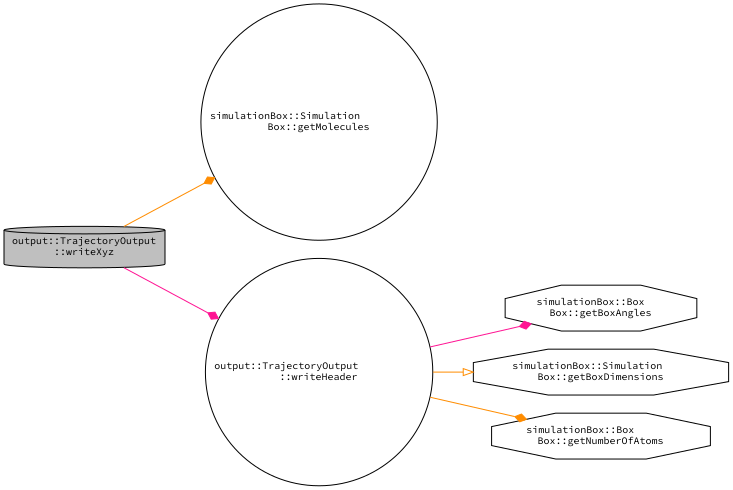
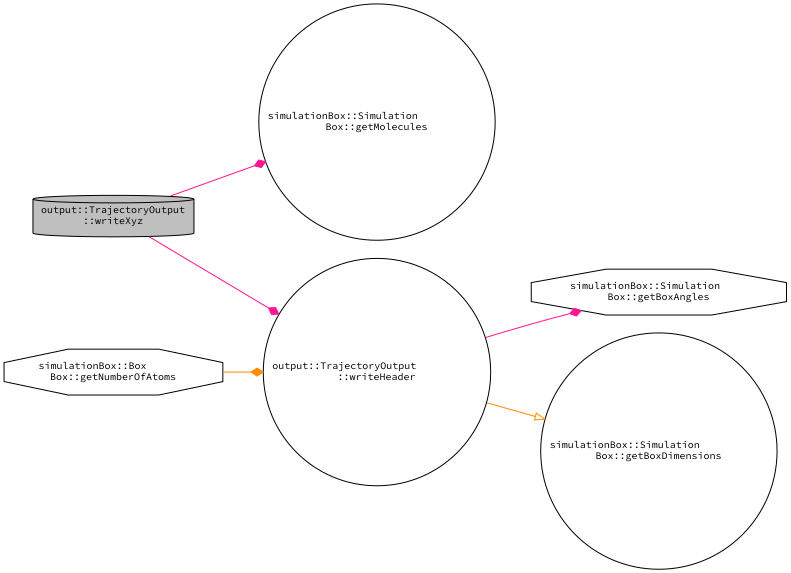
edge "output::TrajectoryOutput ::writeXyz" -> "simulationBox::Simulation Box::getMolecules": color darkorange -> deeppink
node "simulationBox::Box Box::getBoxAngles": label "simulationBox::Box Box::getBoxAngles" -> "simulationBox::Simulation Box::getBoxAngles"
node "simulationBox::Simulation Box::getBoxDimensions": shape octagon -> circle
edge "output::TrajectoryOutput ::writeHeader" -> "simulationBox::Box Box::getNumberOfAtoms": reversed
